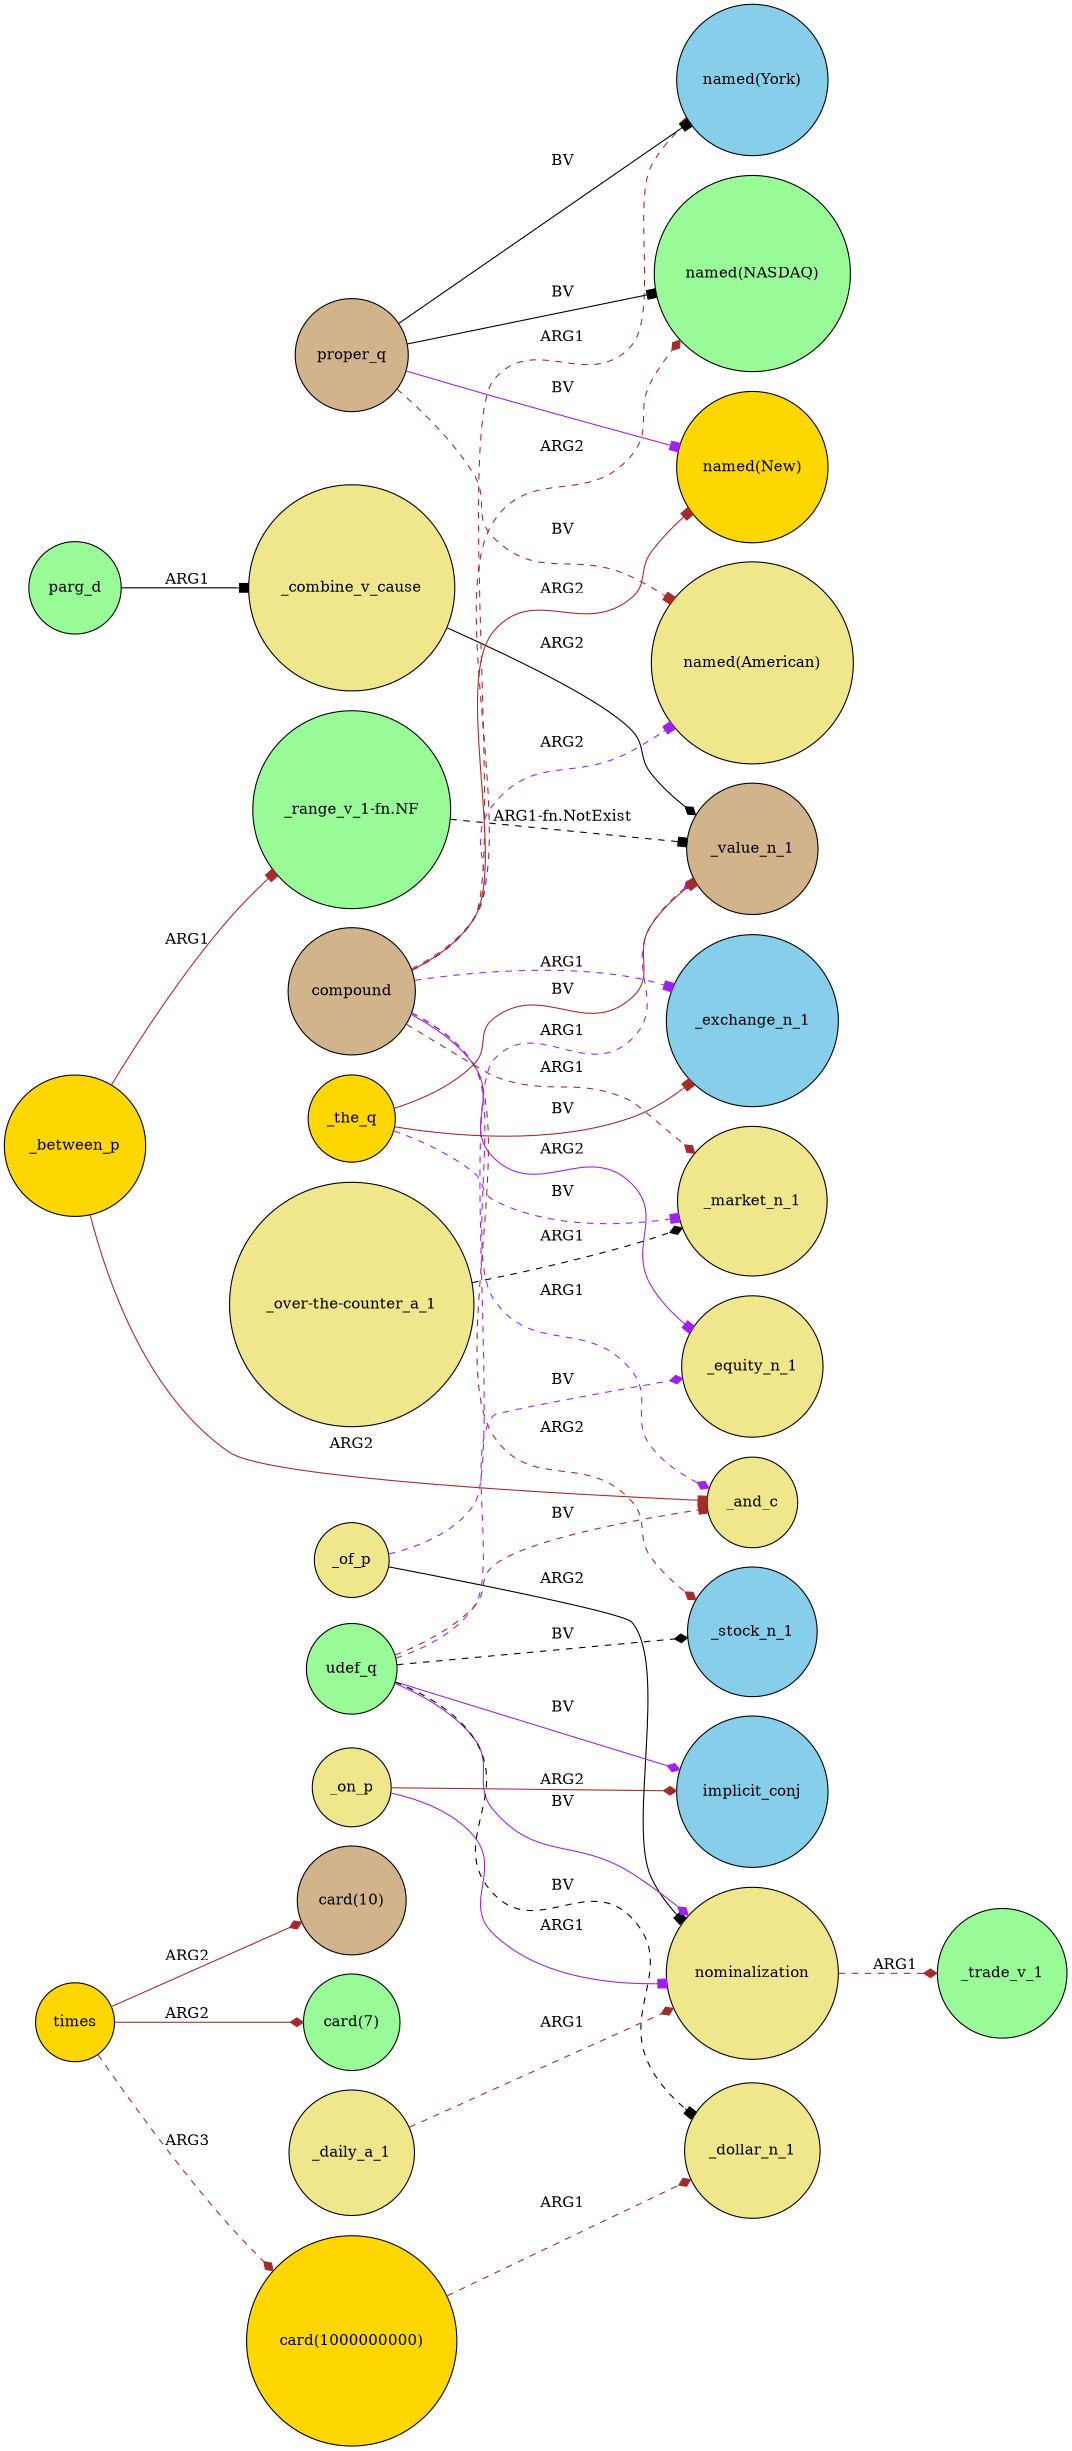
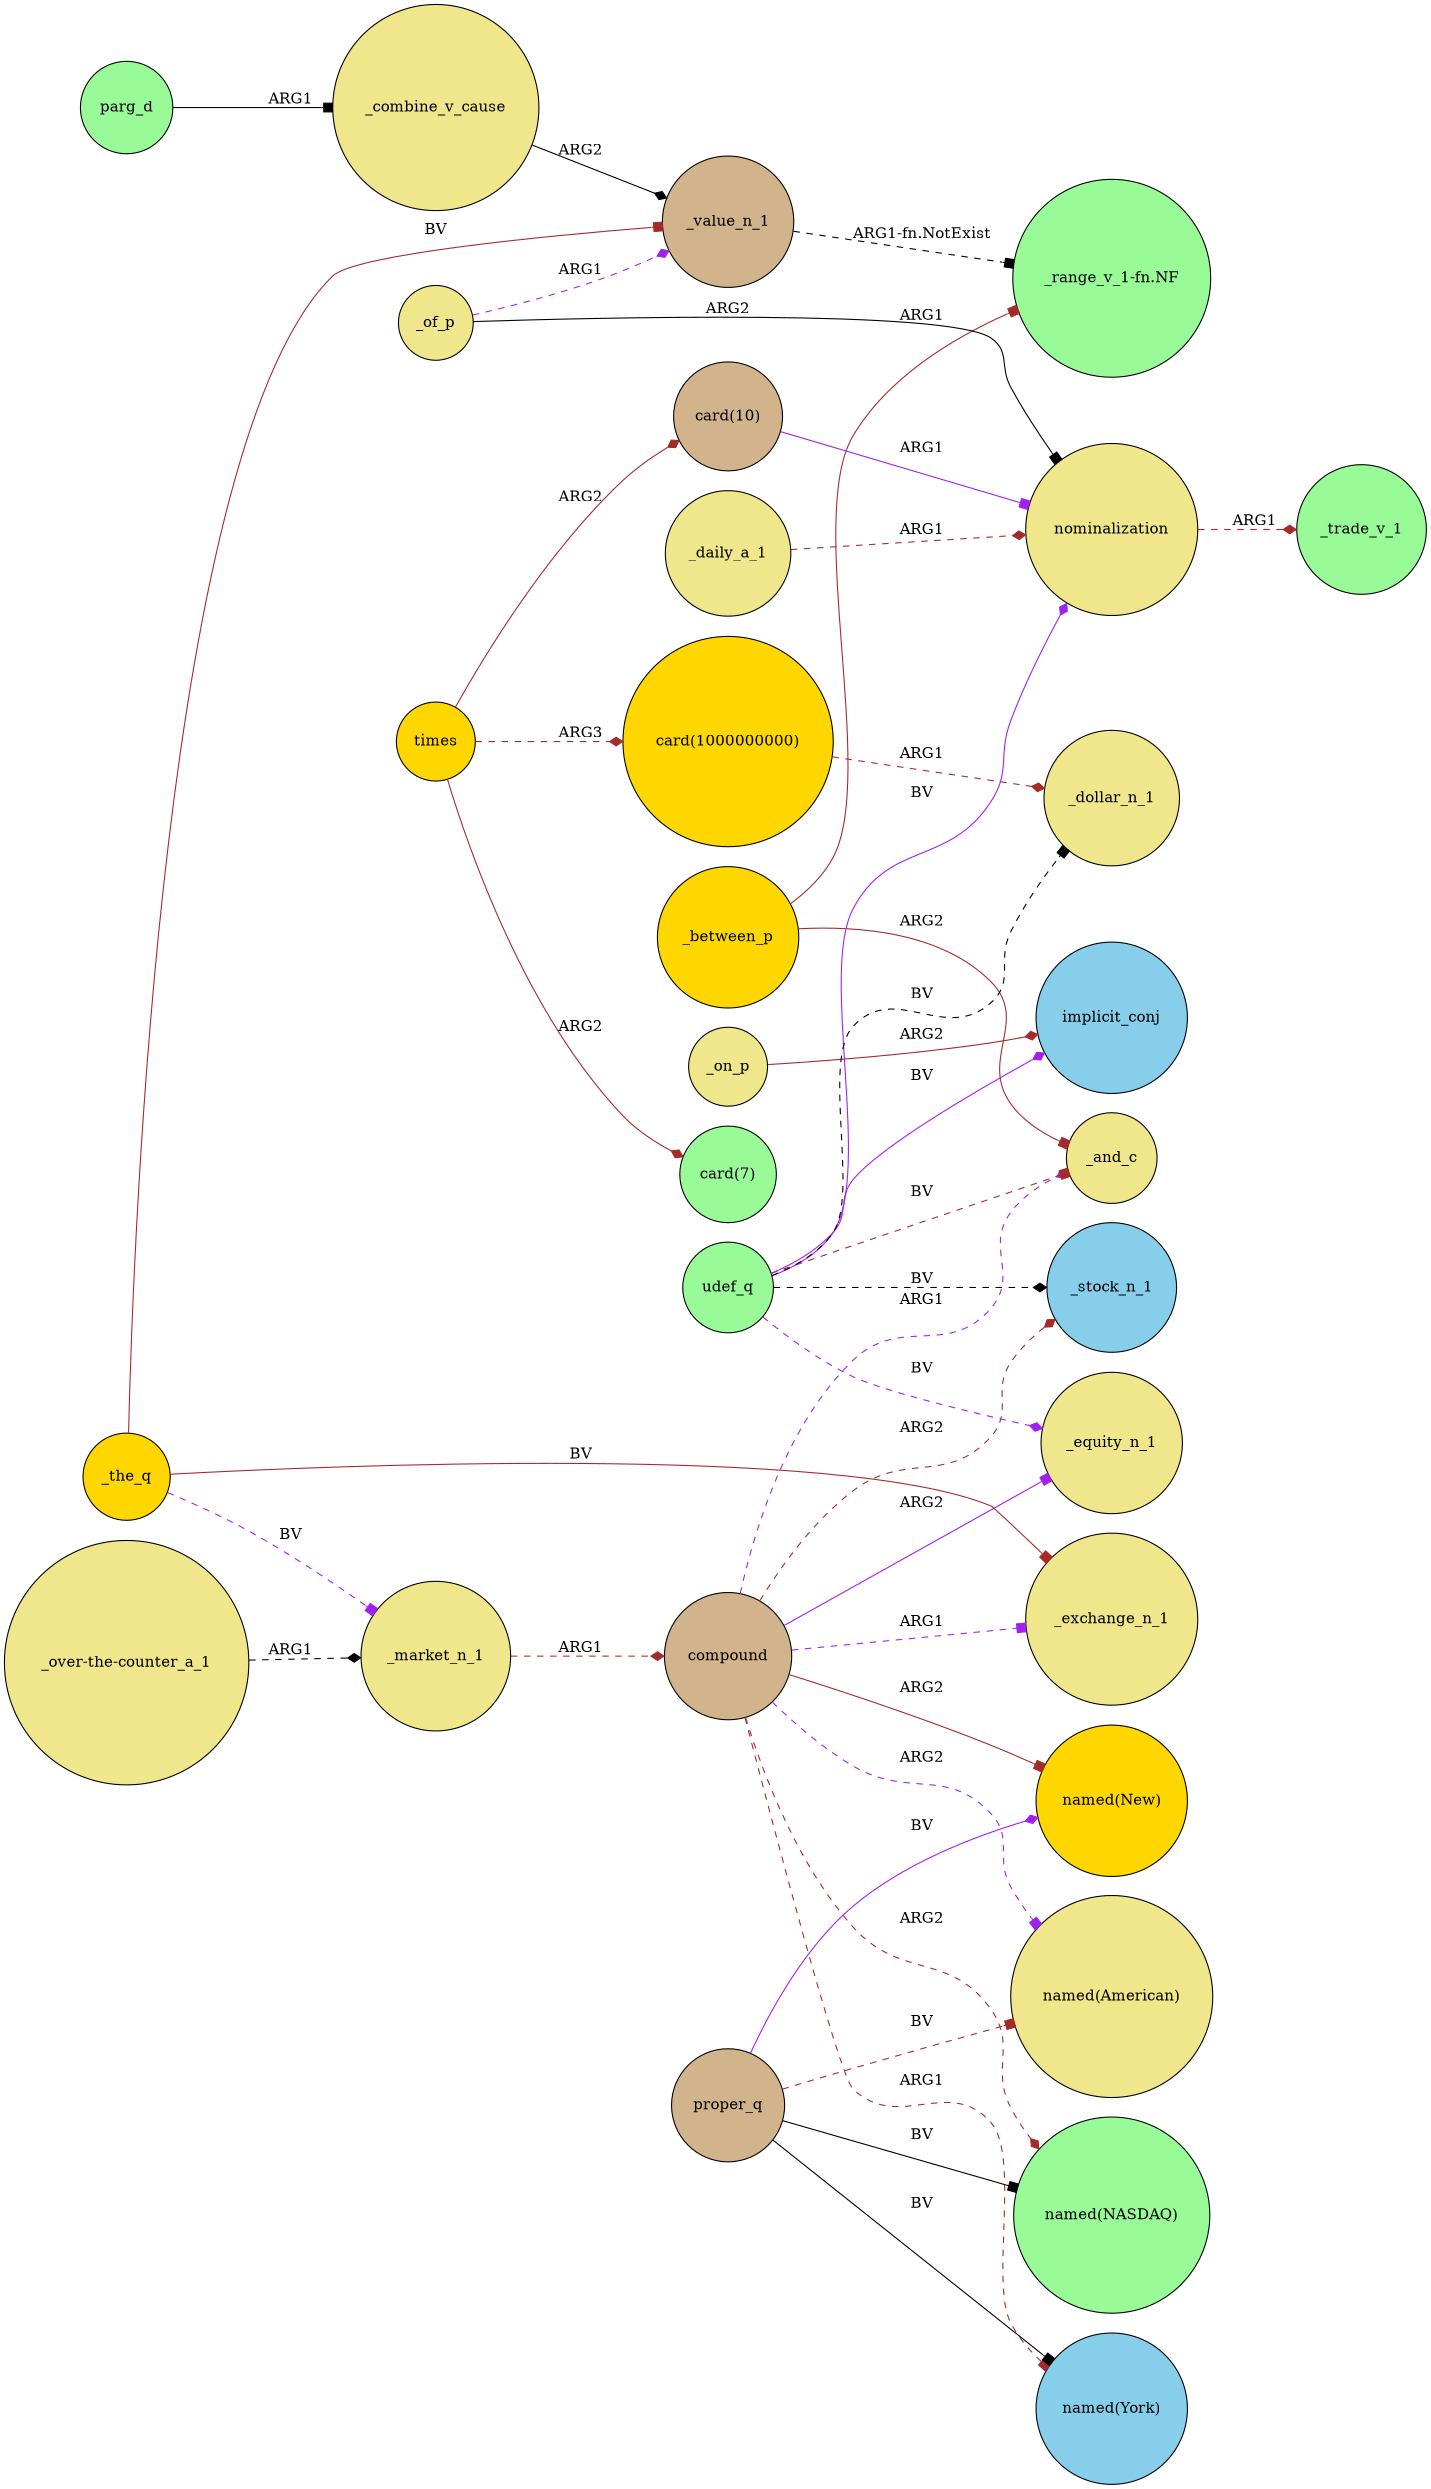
edge "proper_q" -> "named(New)": arrowhead box -> diamond
edge "_range_v_1-fn.NF" -> "_value_n_1": reversed
node "_exchange_n_1": fillcolor skyblue -> khaki
edge "compound" -> "_market_n_1": reversed
edge "_on_p" -> "nominalization": now "card(10)" -> "nominalization"
